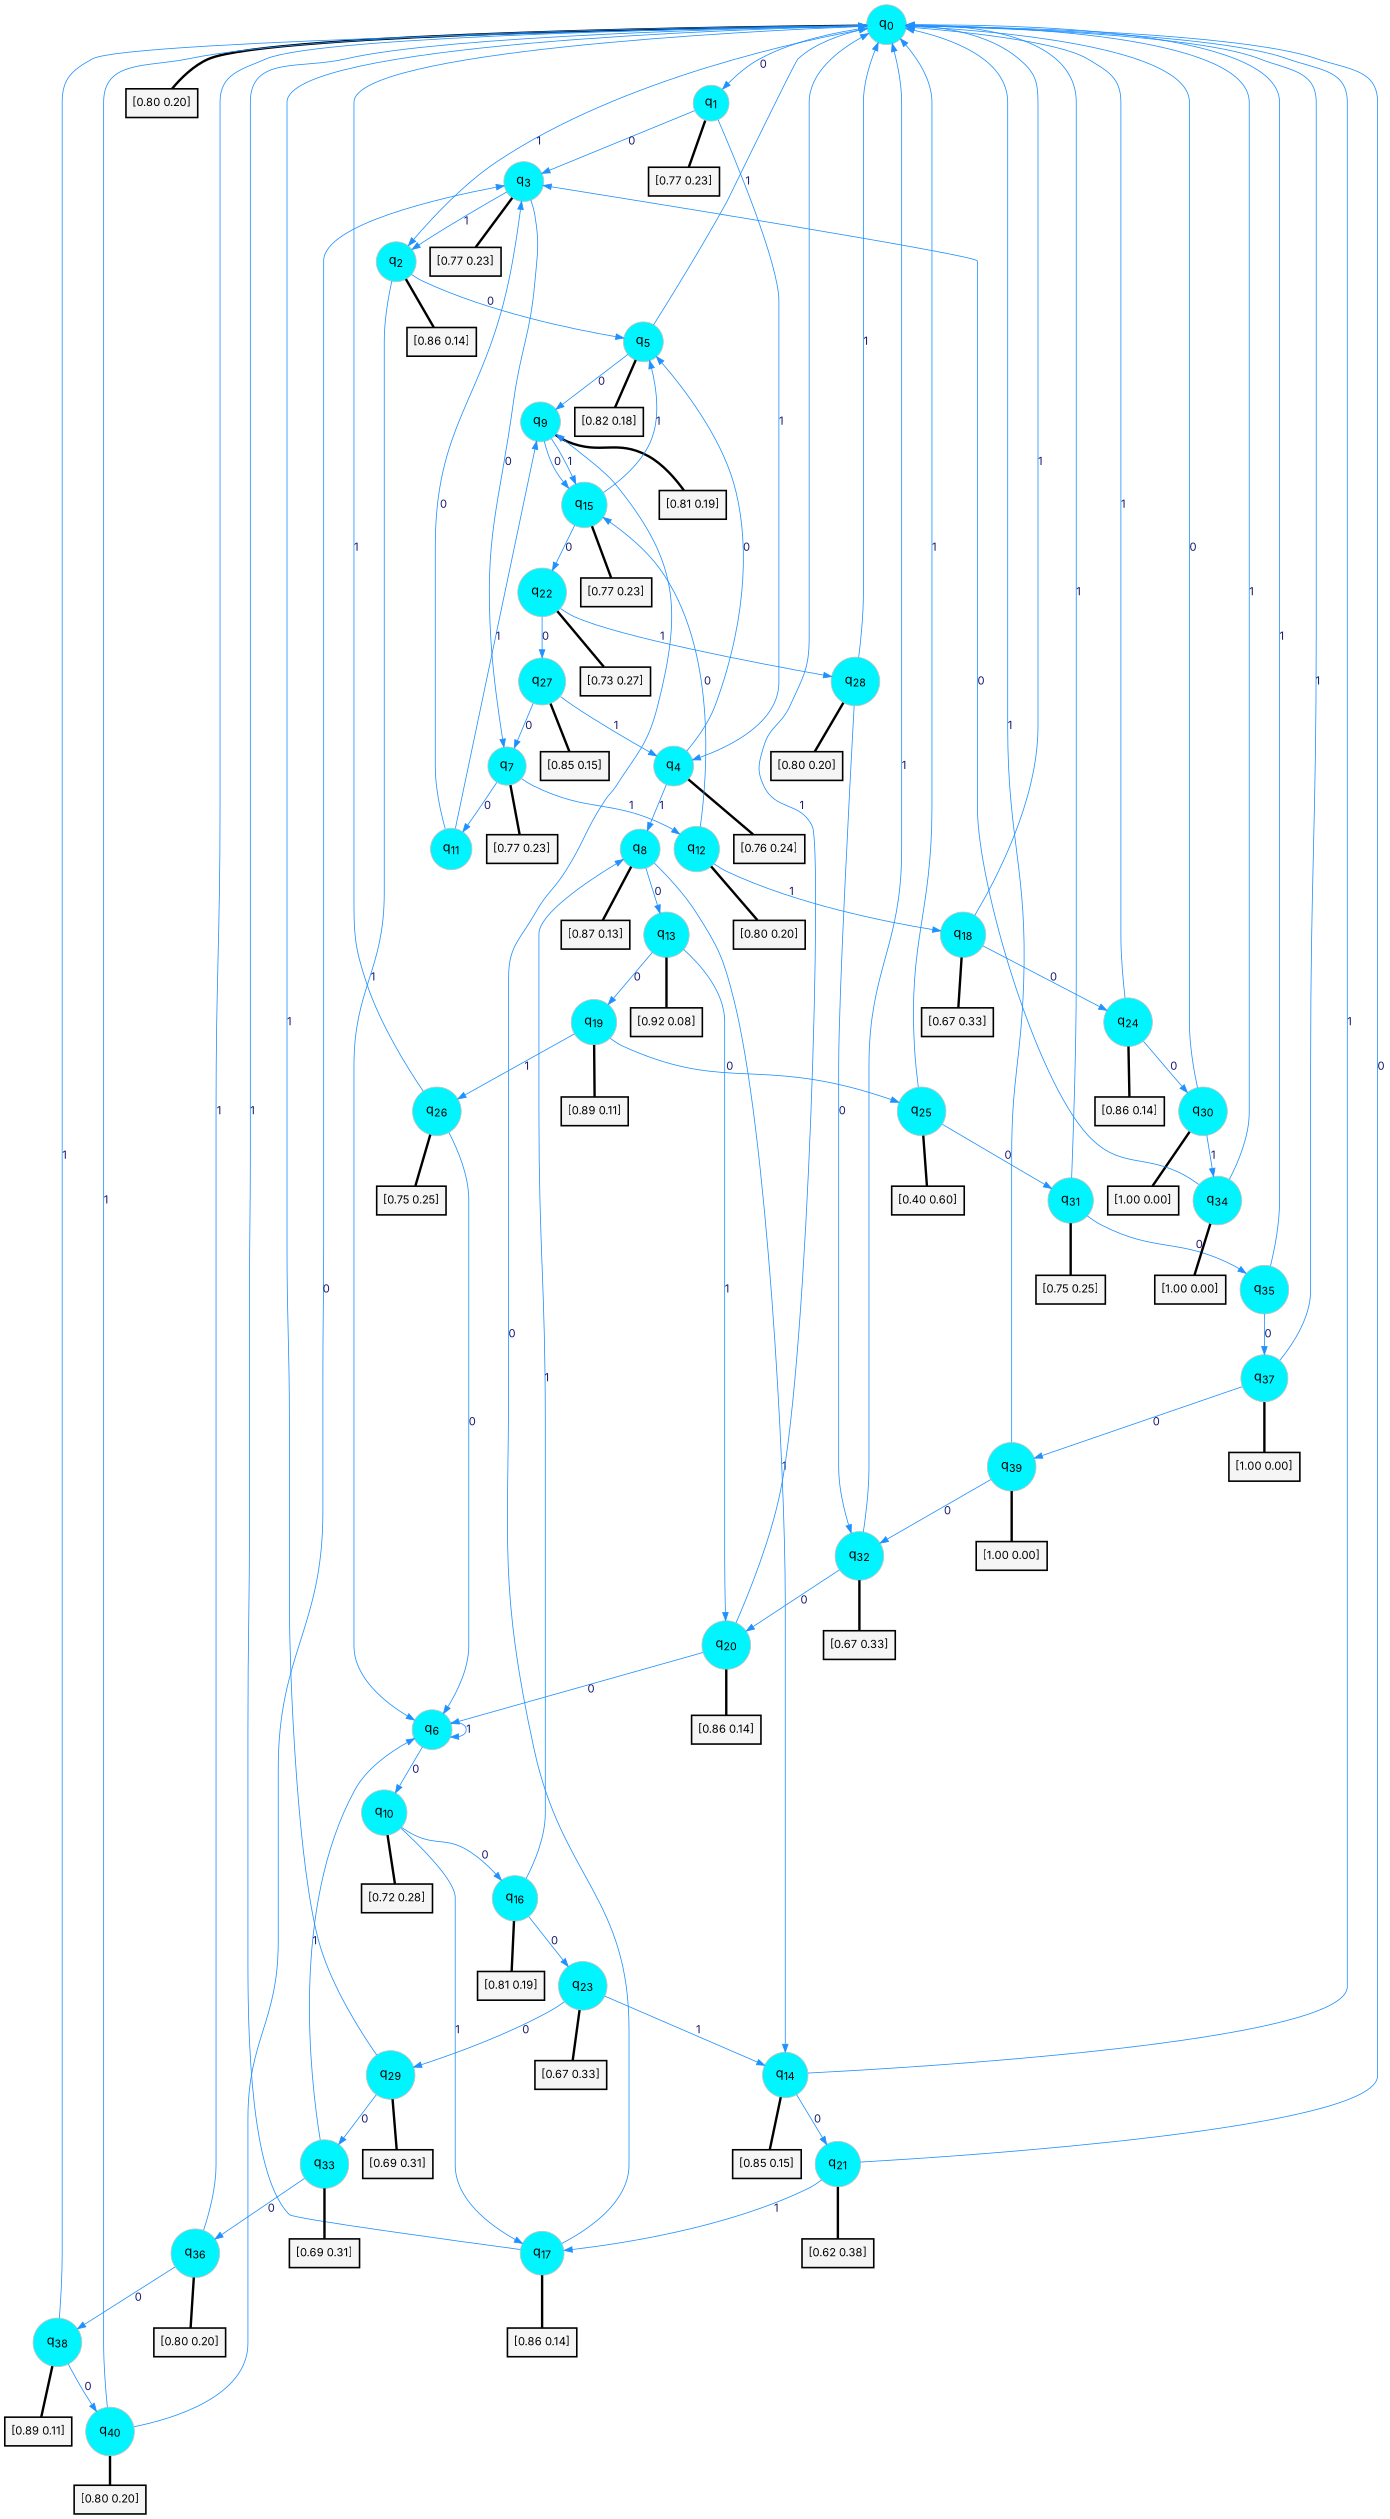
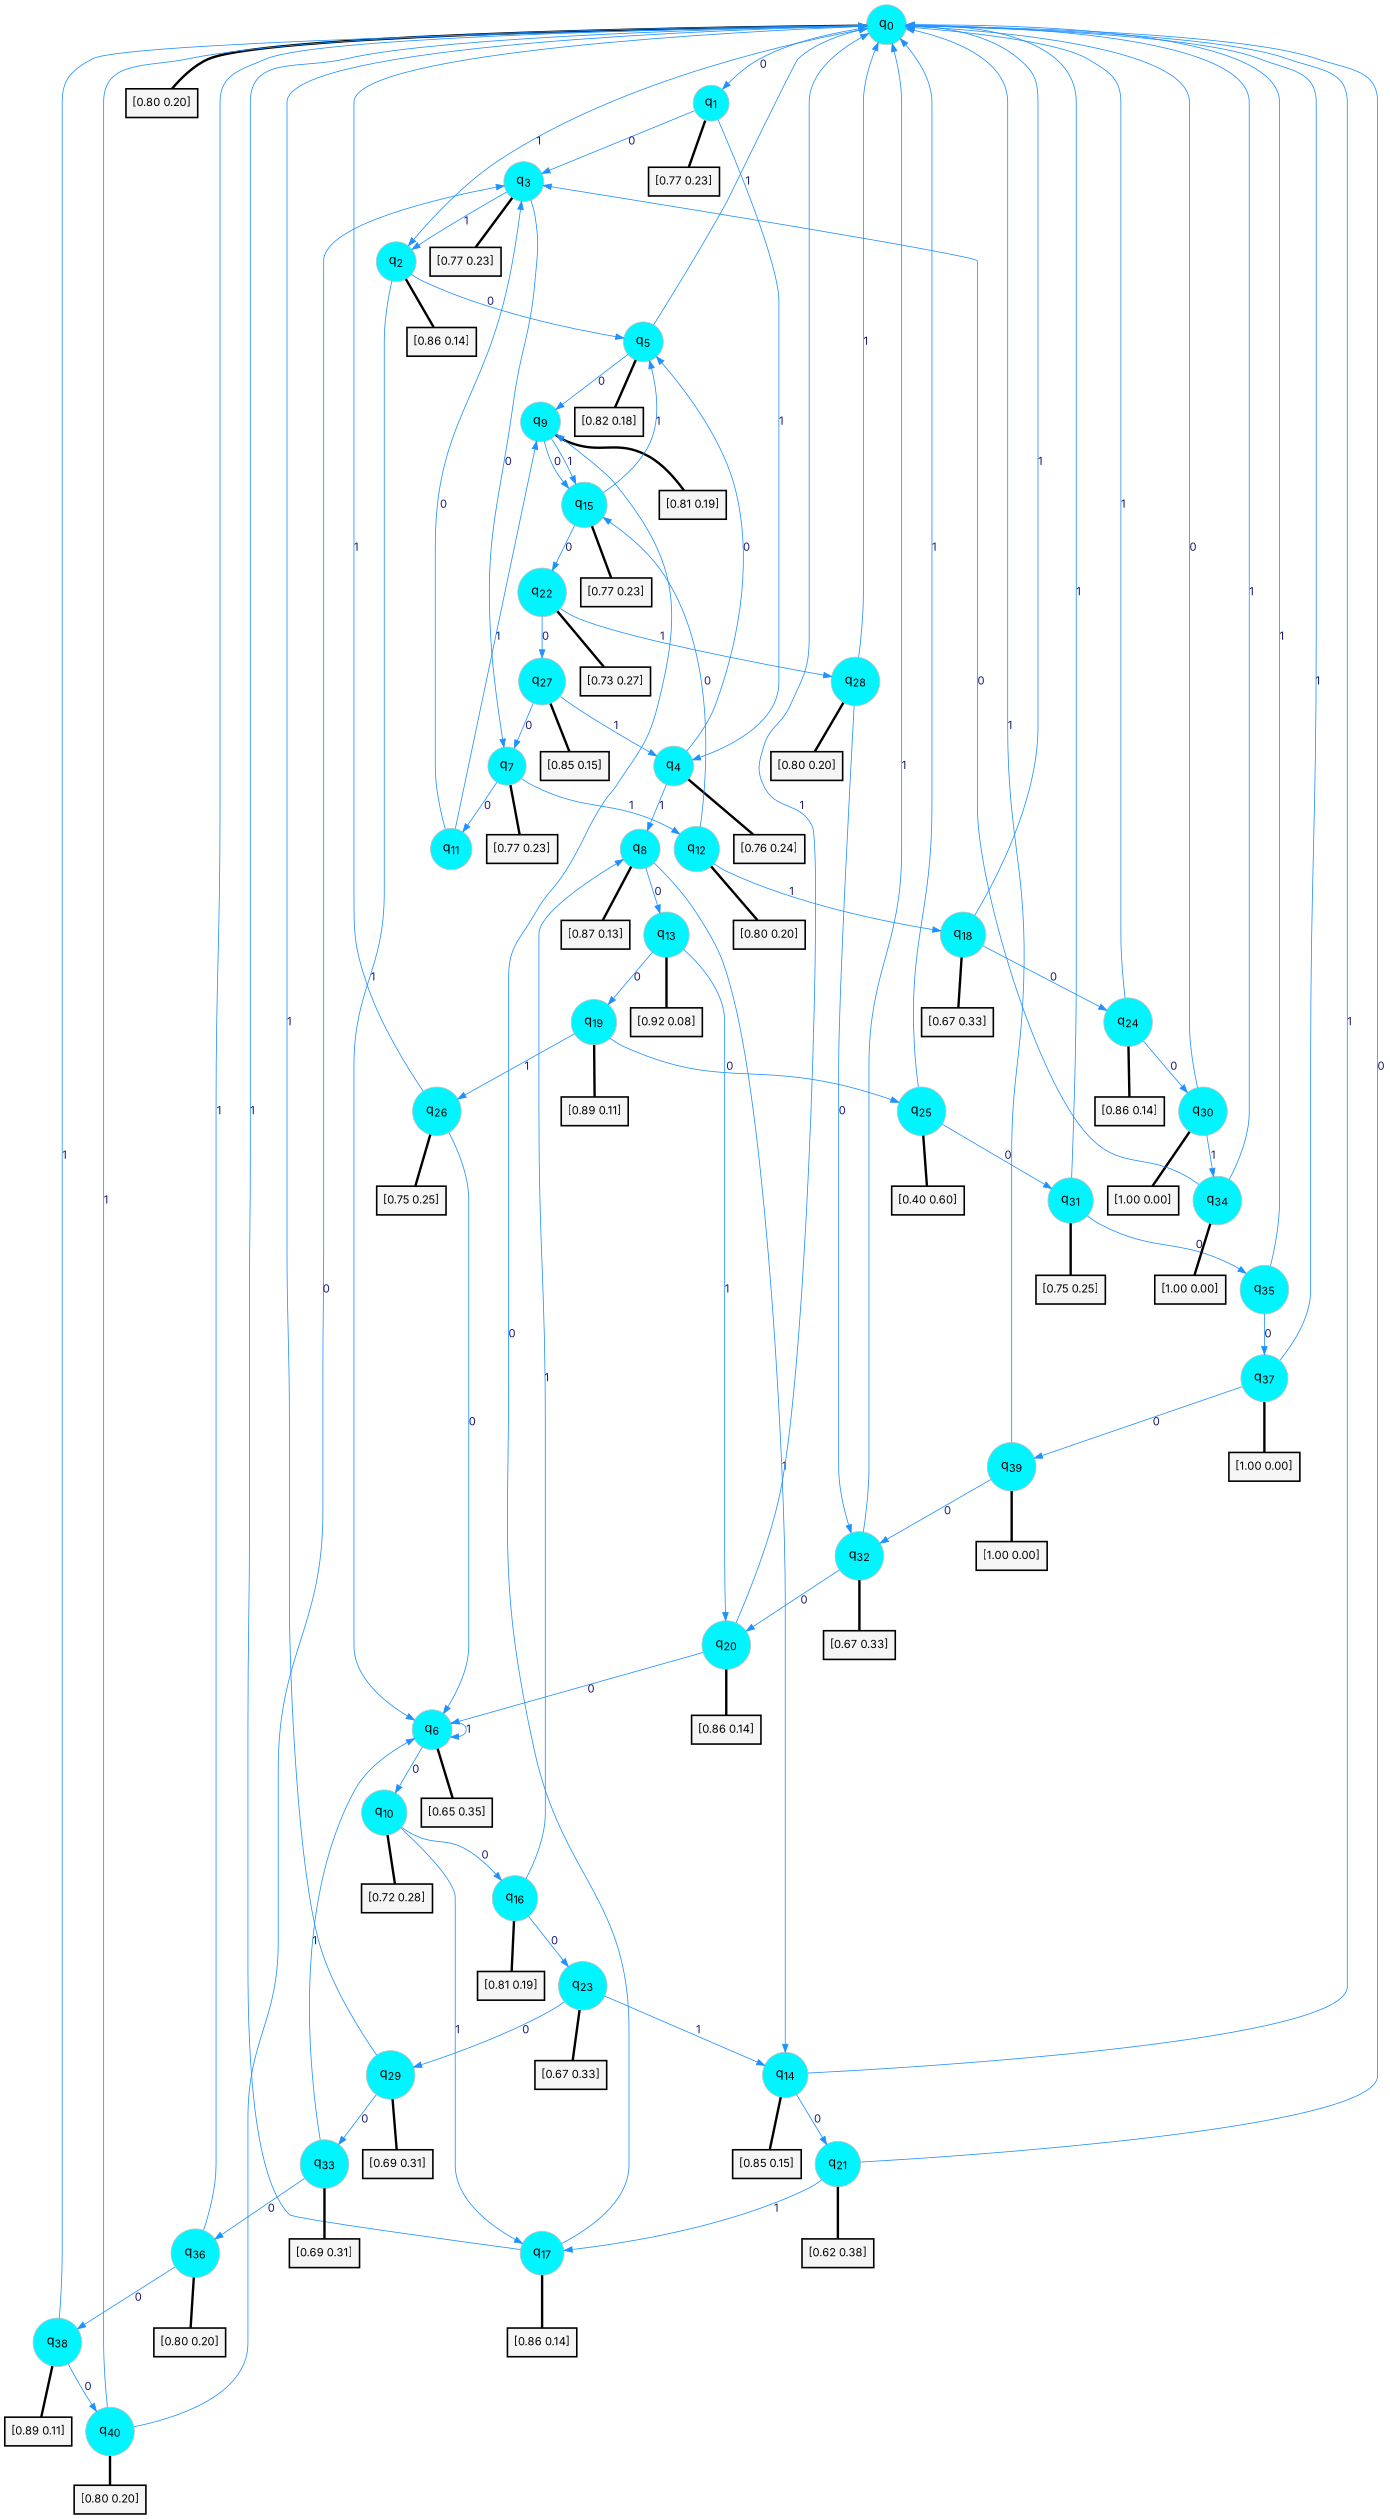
node "[0.65 0.35]": added
